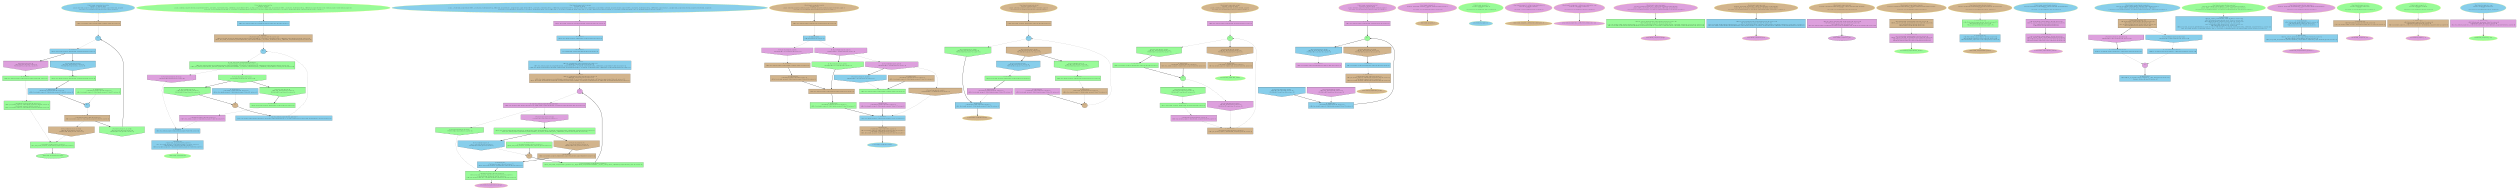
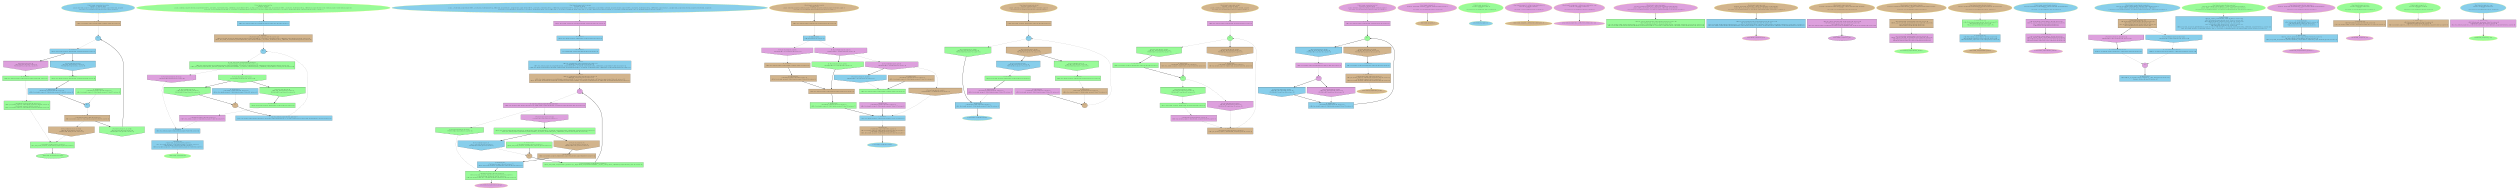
node "2: Exit break_scope::vec_begin": removed
node "2: Exit break_scope::X_~X": removed
node "2: Exit break_scope::test_while2": removed
node "9: +": added
node "2: Exit break_scope::test_while1": fillcolor tan -> skyblue
